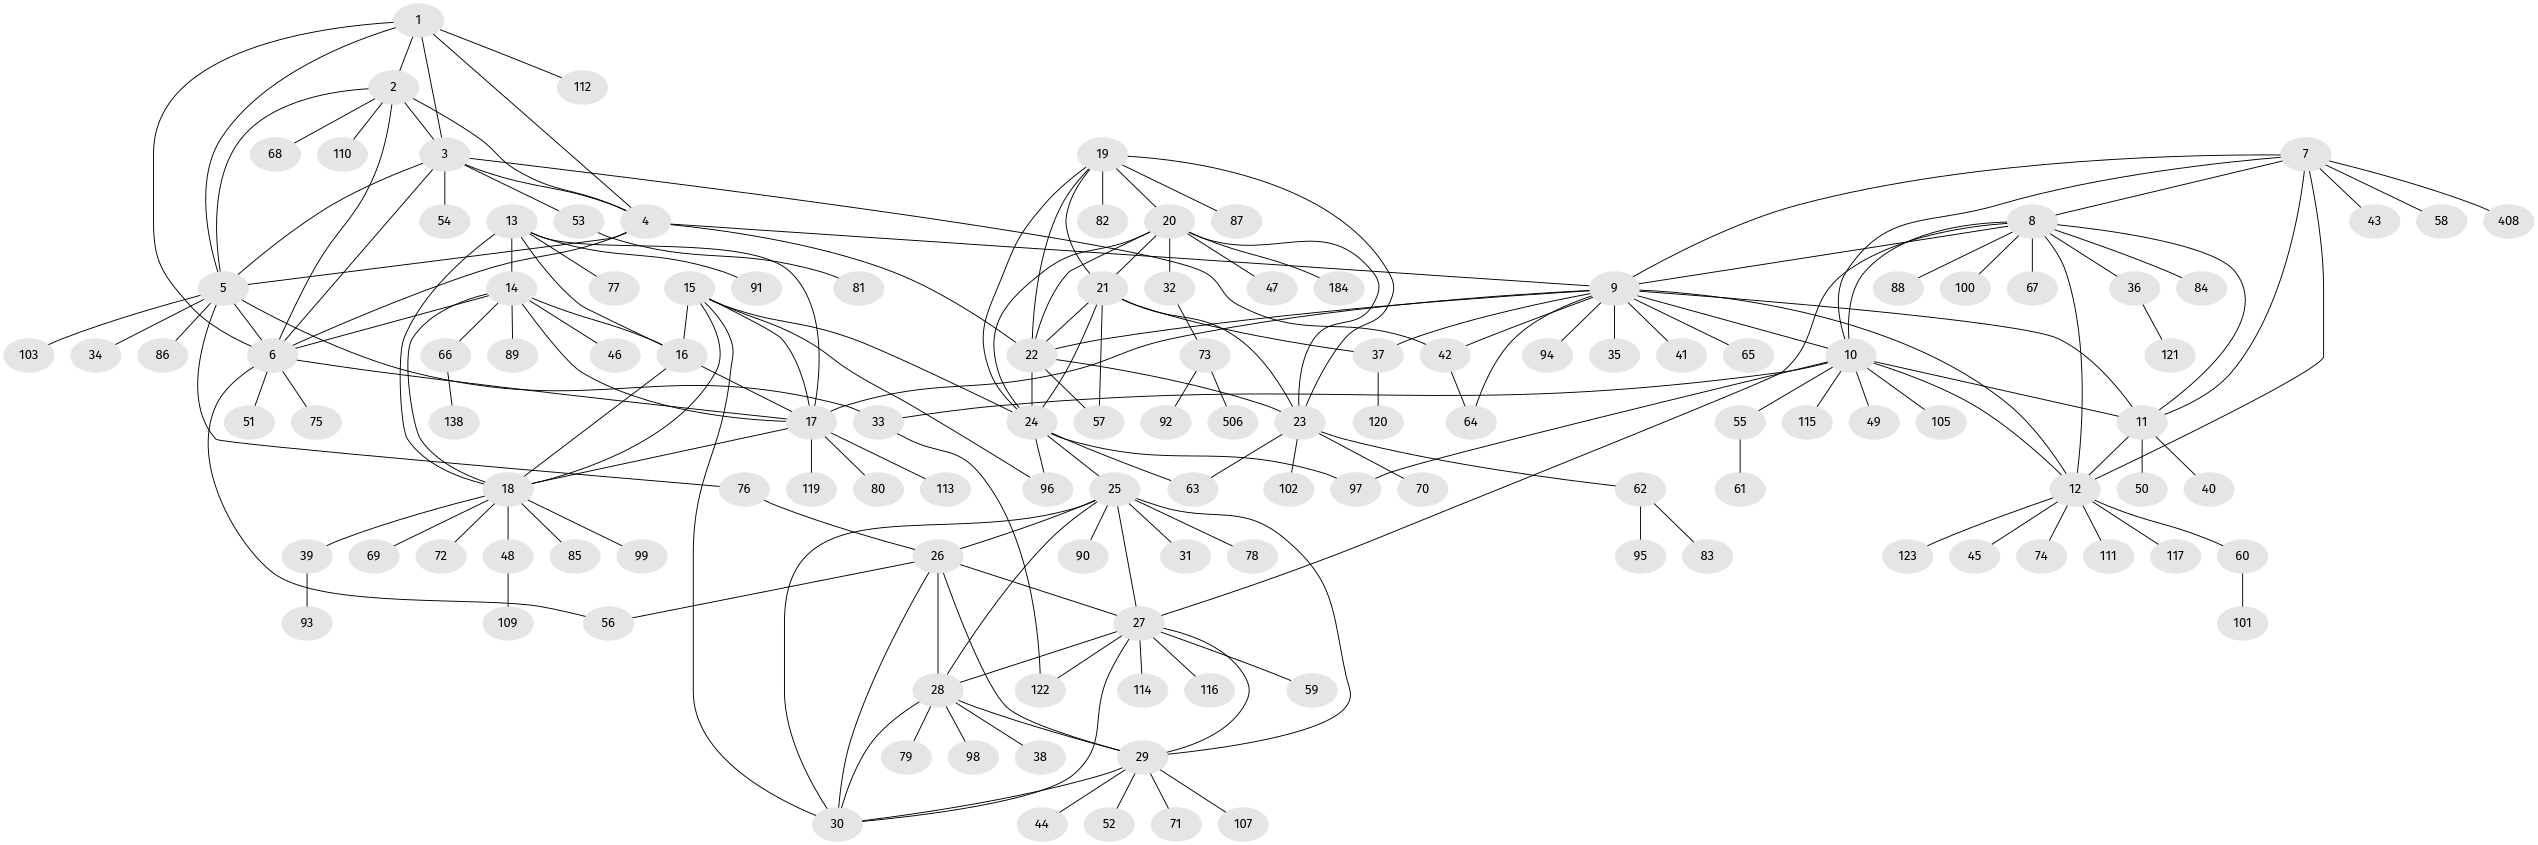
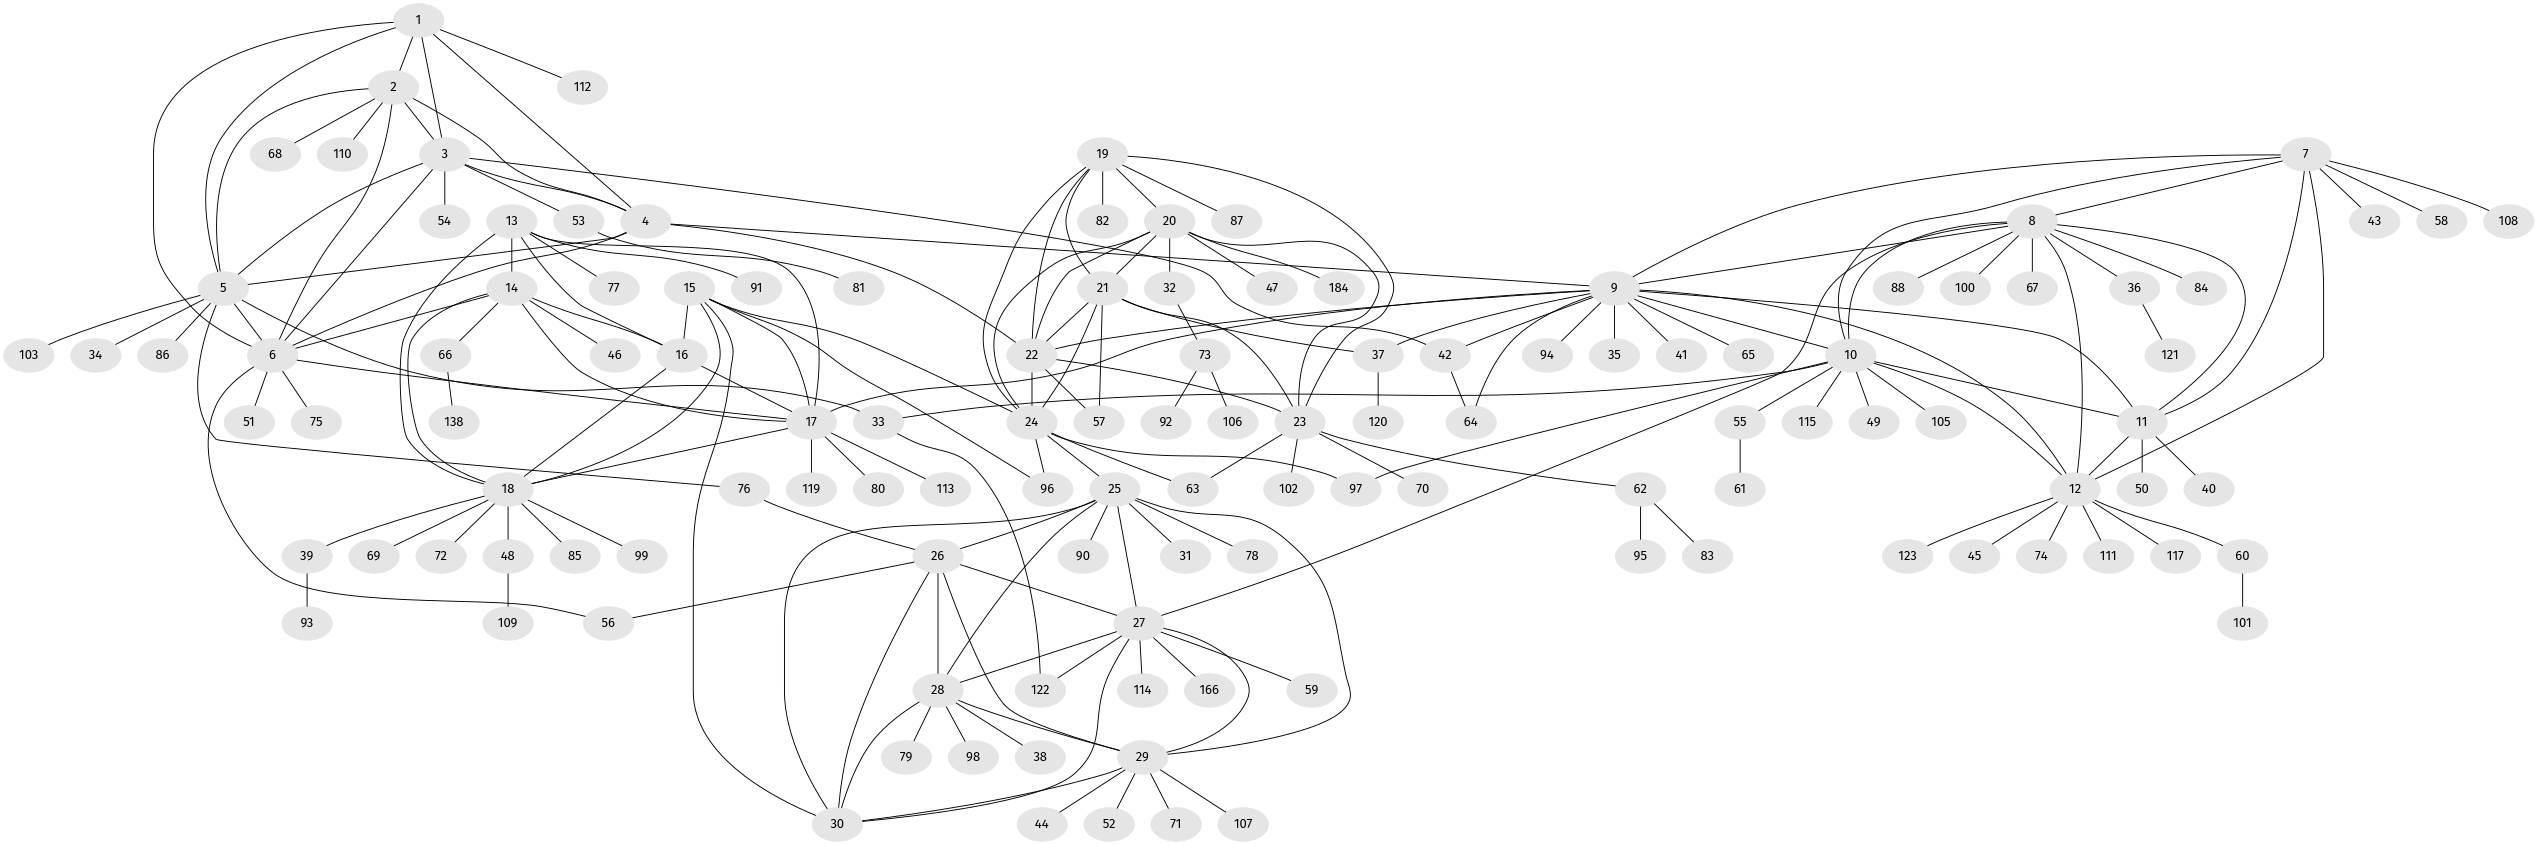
node "408": label "408" -> "108"
node "89": removed
node "506": label "506" -> "106"
node "116": label "116" -> "166"
